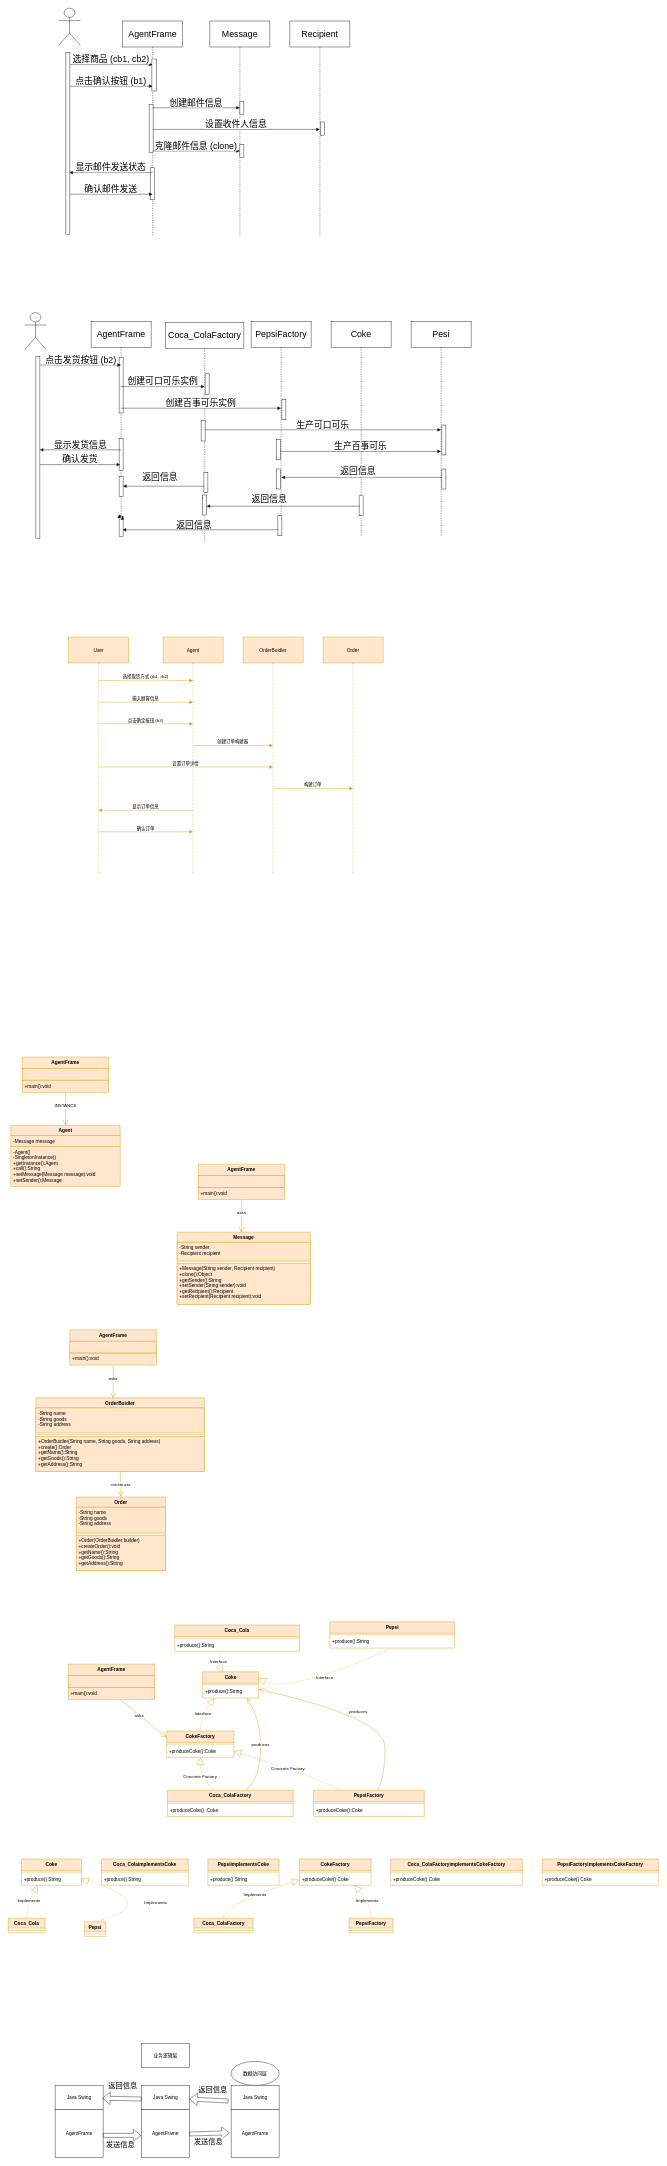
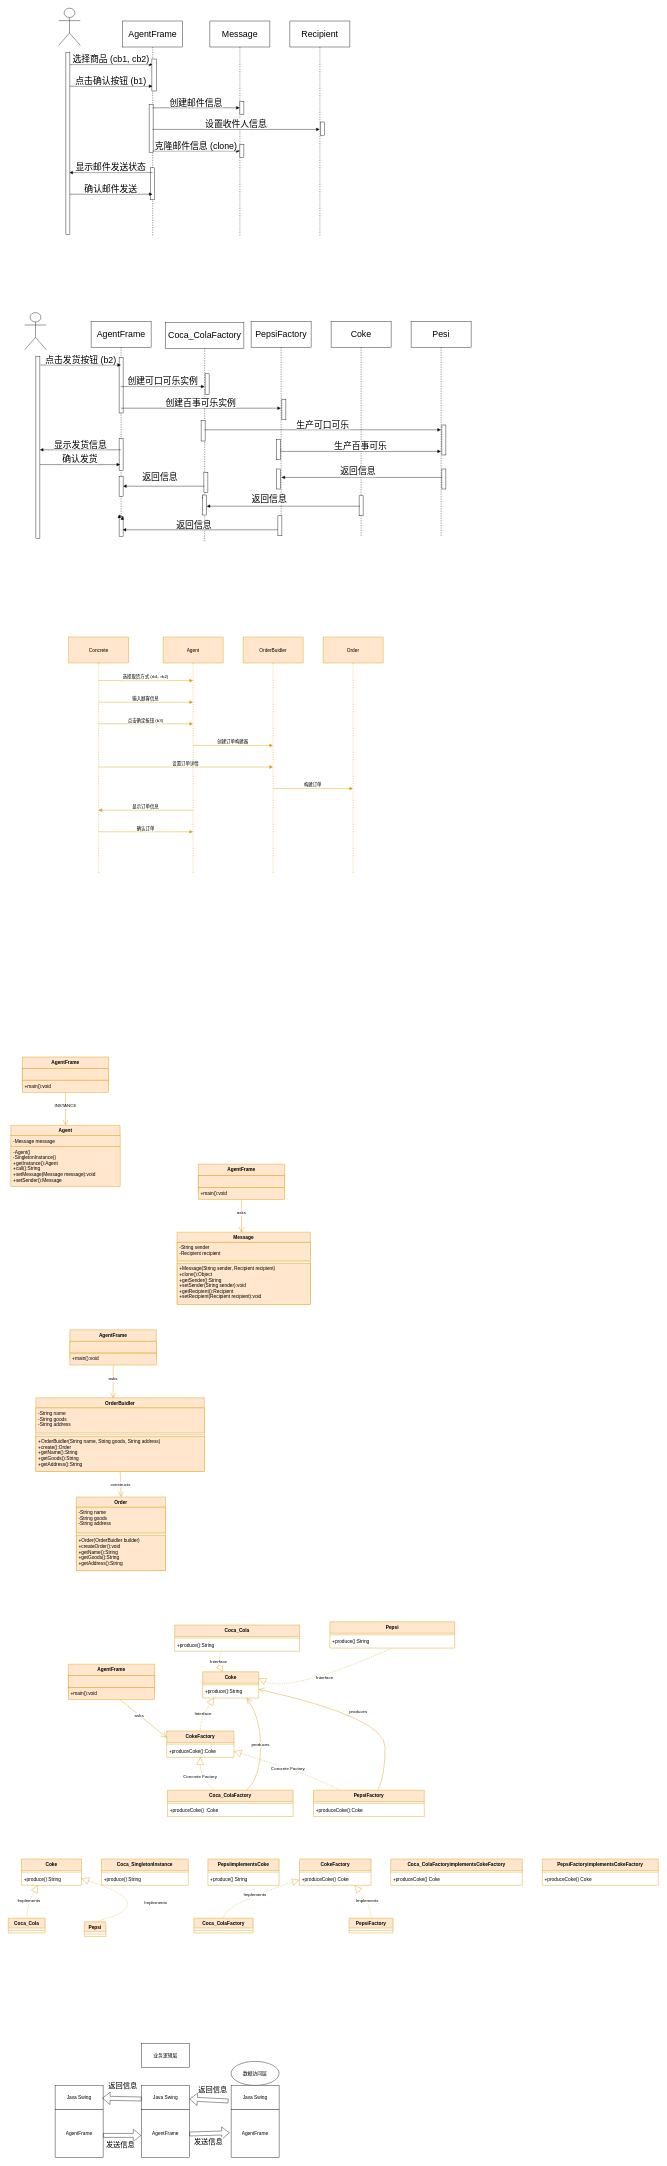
node "User": label "User" -> "Concrete"
node "Coca_ColaimplementsCoke": label "Coca_ColaimplementsCoke" -> "Coca_SingletonInstance"
